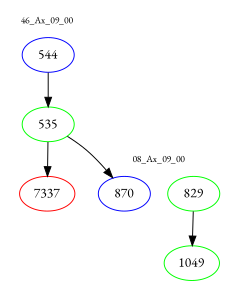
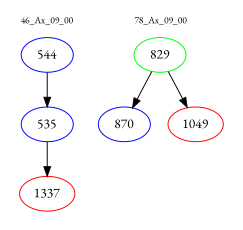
node "535": color green -> blue
edge "535" -> "870": now "829" -> "870"
cluster "08_Ax_09_00": label "08_Ax_09_00" -> "78_Ax_09_00"
node "7337": label "7337" -> "1337"
node "1049": color green -> red
